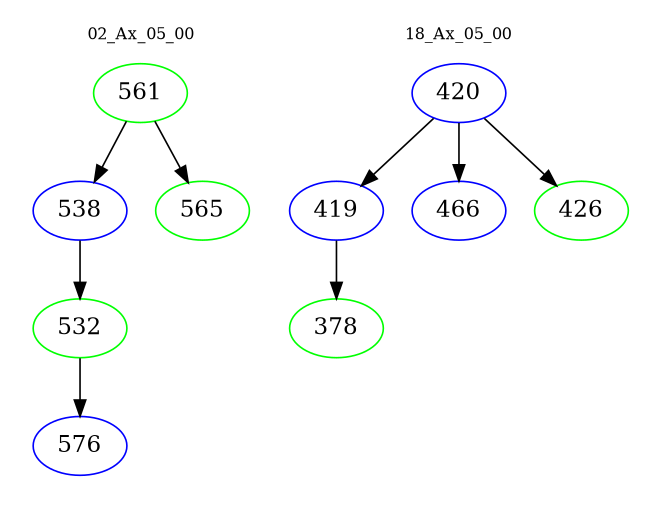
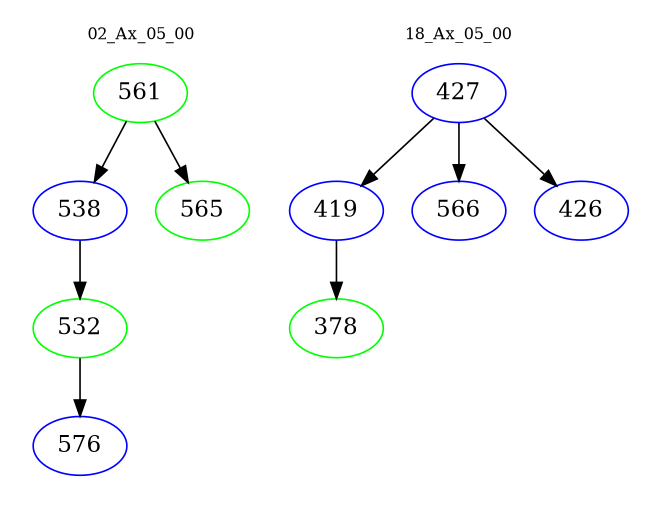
node "420": label "420" -> "427"
node "466": label "466" -> "566"
node "426": color green -> blue
